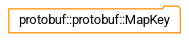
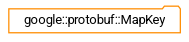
node "protobuf::protobuf::MapKey": label "protobuf::protobuf::MapKey" -> "google::protobuf::MapKey"
